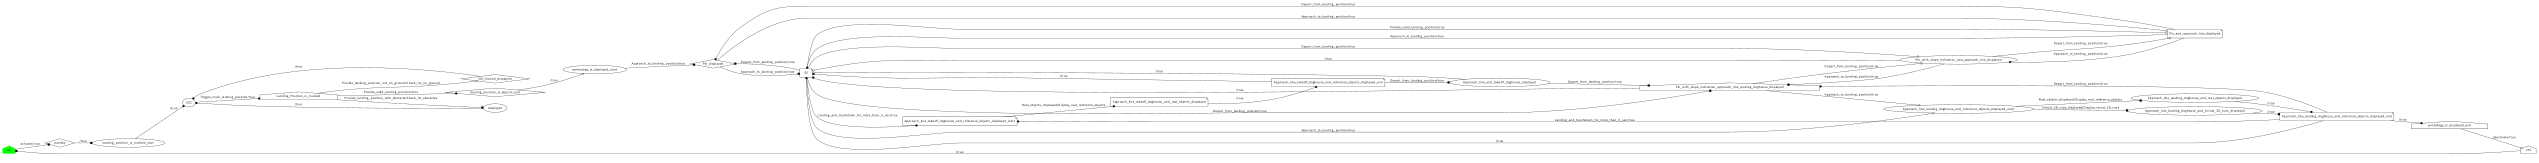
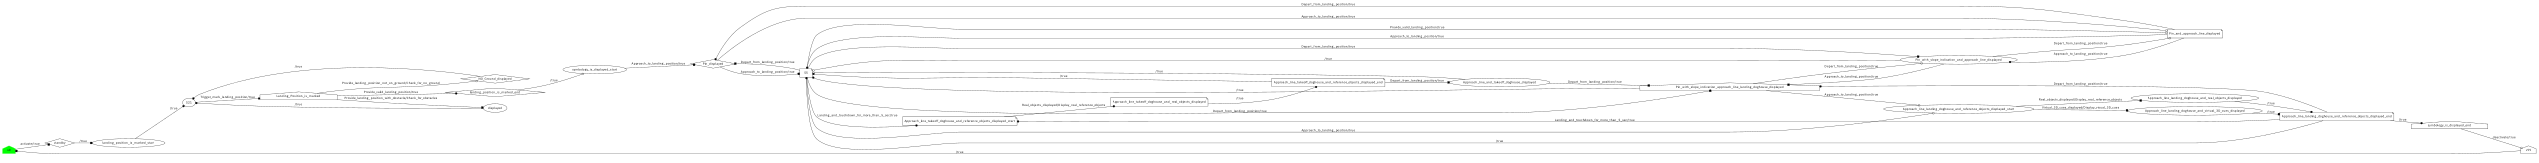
edge "S5" -> "Pin_with_slope_indication_and_approach_line_displayed": arrowhead odot -> box
node "landing_position_is_objects_end": label "landing_position_is_objects_end" -> "landing_position_is_marked_end"
